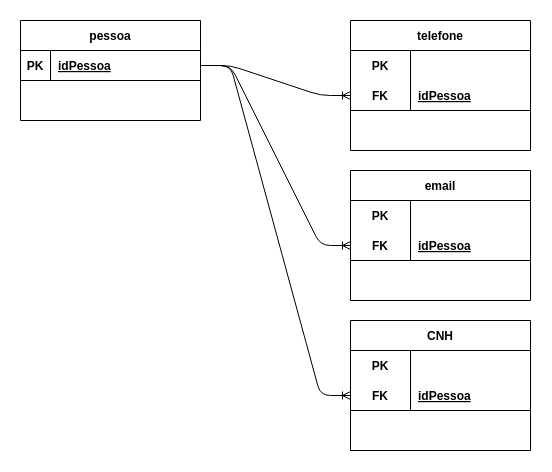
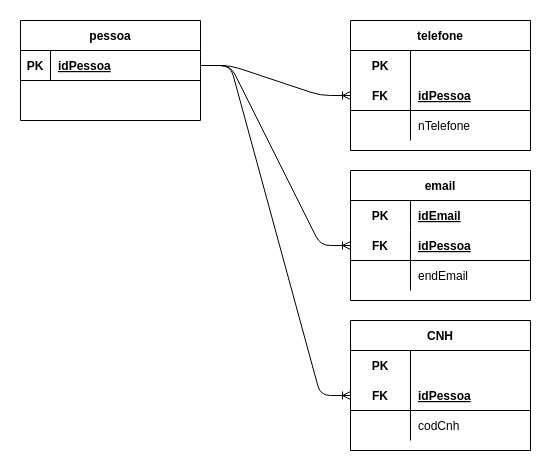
node "nTelefone": added
node "idEmail": added
node "endEmail": added
node "codCnh": added
